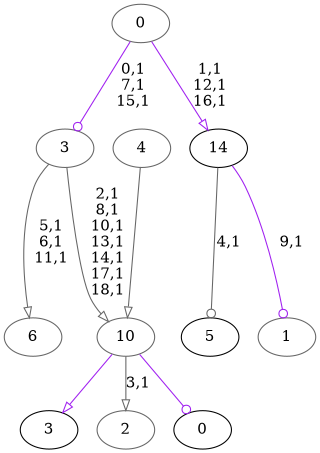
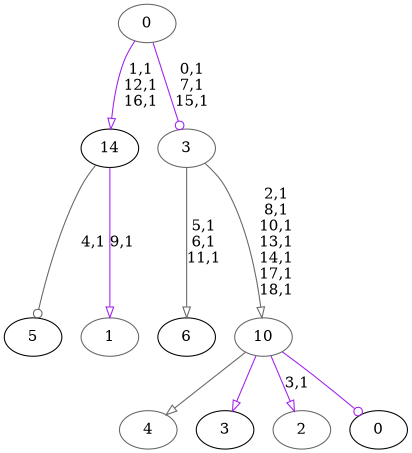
edge "14" -> "1": arrowhead odot -> onormal
edge "4" -> "10": reversed
node "6": color gray40 -> black
edge "10" -> "2": color gray40 -> purple
